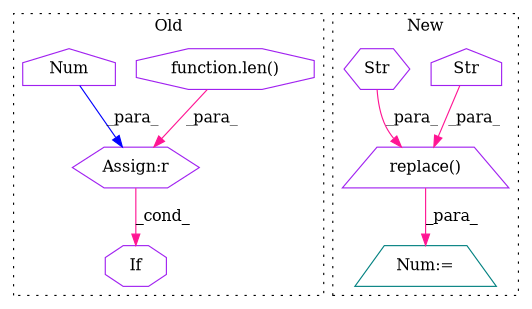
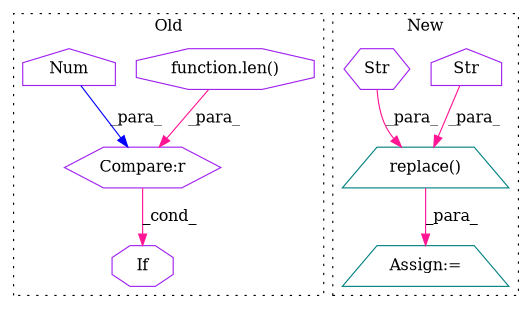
node "Assign:r": label "Assign:r" -> "Compare:r"
node "replace()": color purple -> teal
node "Num:=": label "Num:=" -> "Assign:="
